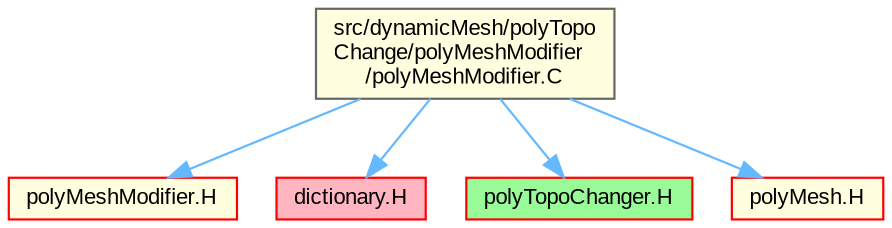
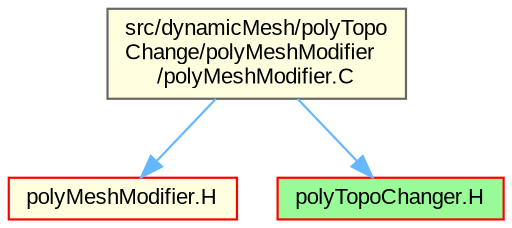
node "dictionary.H": removed
node "polyMesh.H": removed
